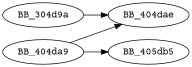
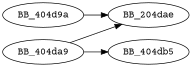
node "BB_304d9a": label "BB_304d9a" -> "BB_404d9a"
node "BB_404dae": label "BB_404dae" -> "BB_204dae"
node "BB_405db5": label "BB_405db5" -> "BB_404db5"
